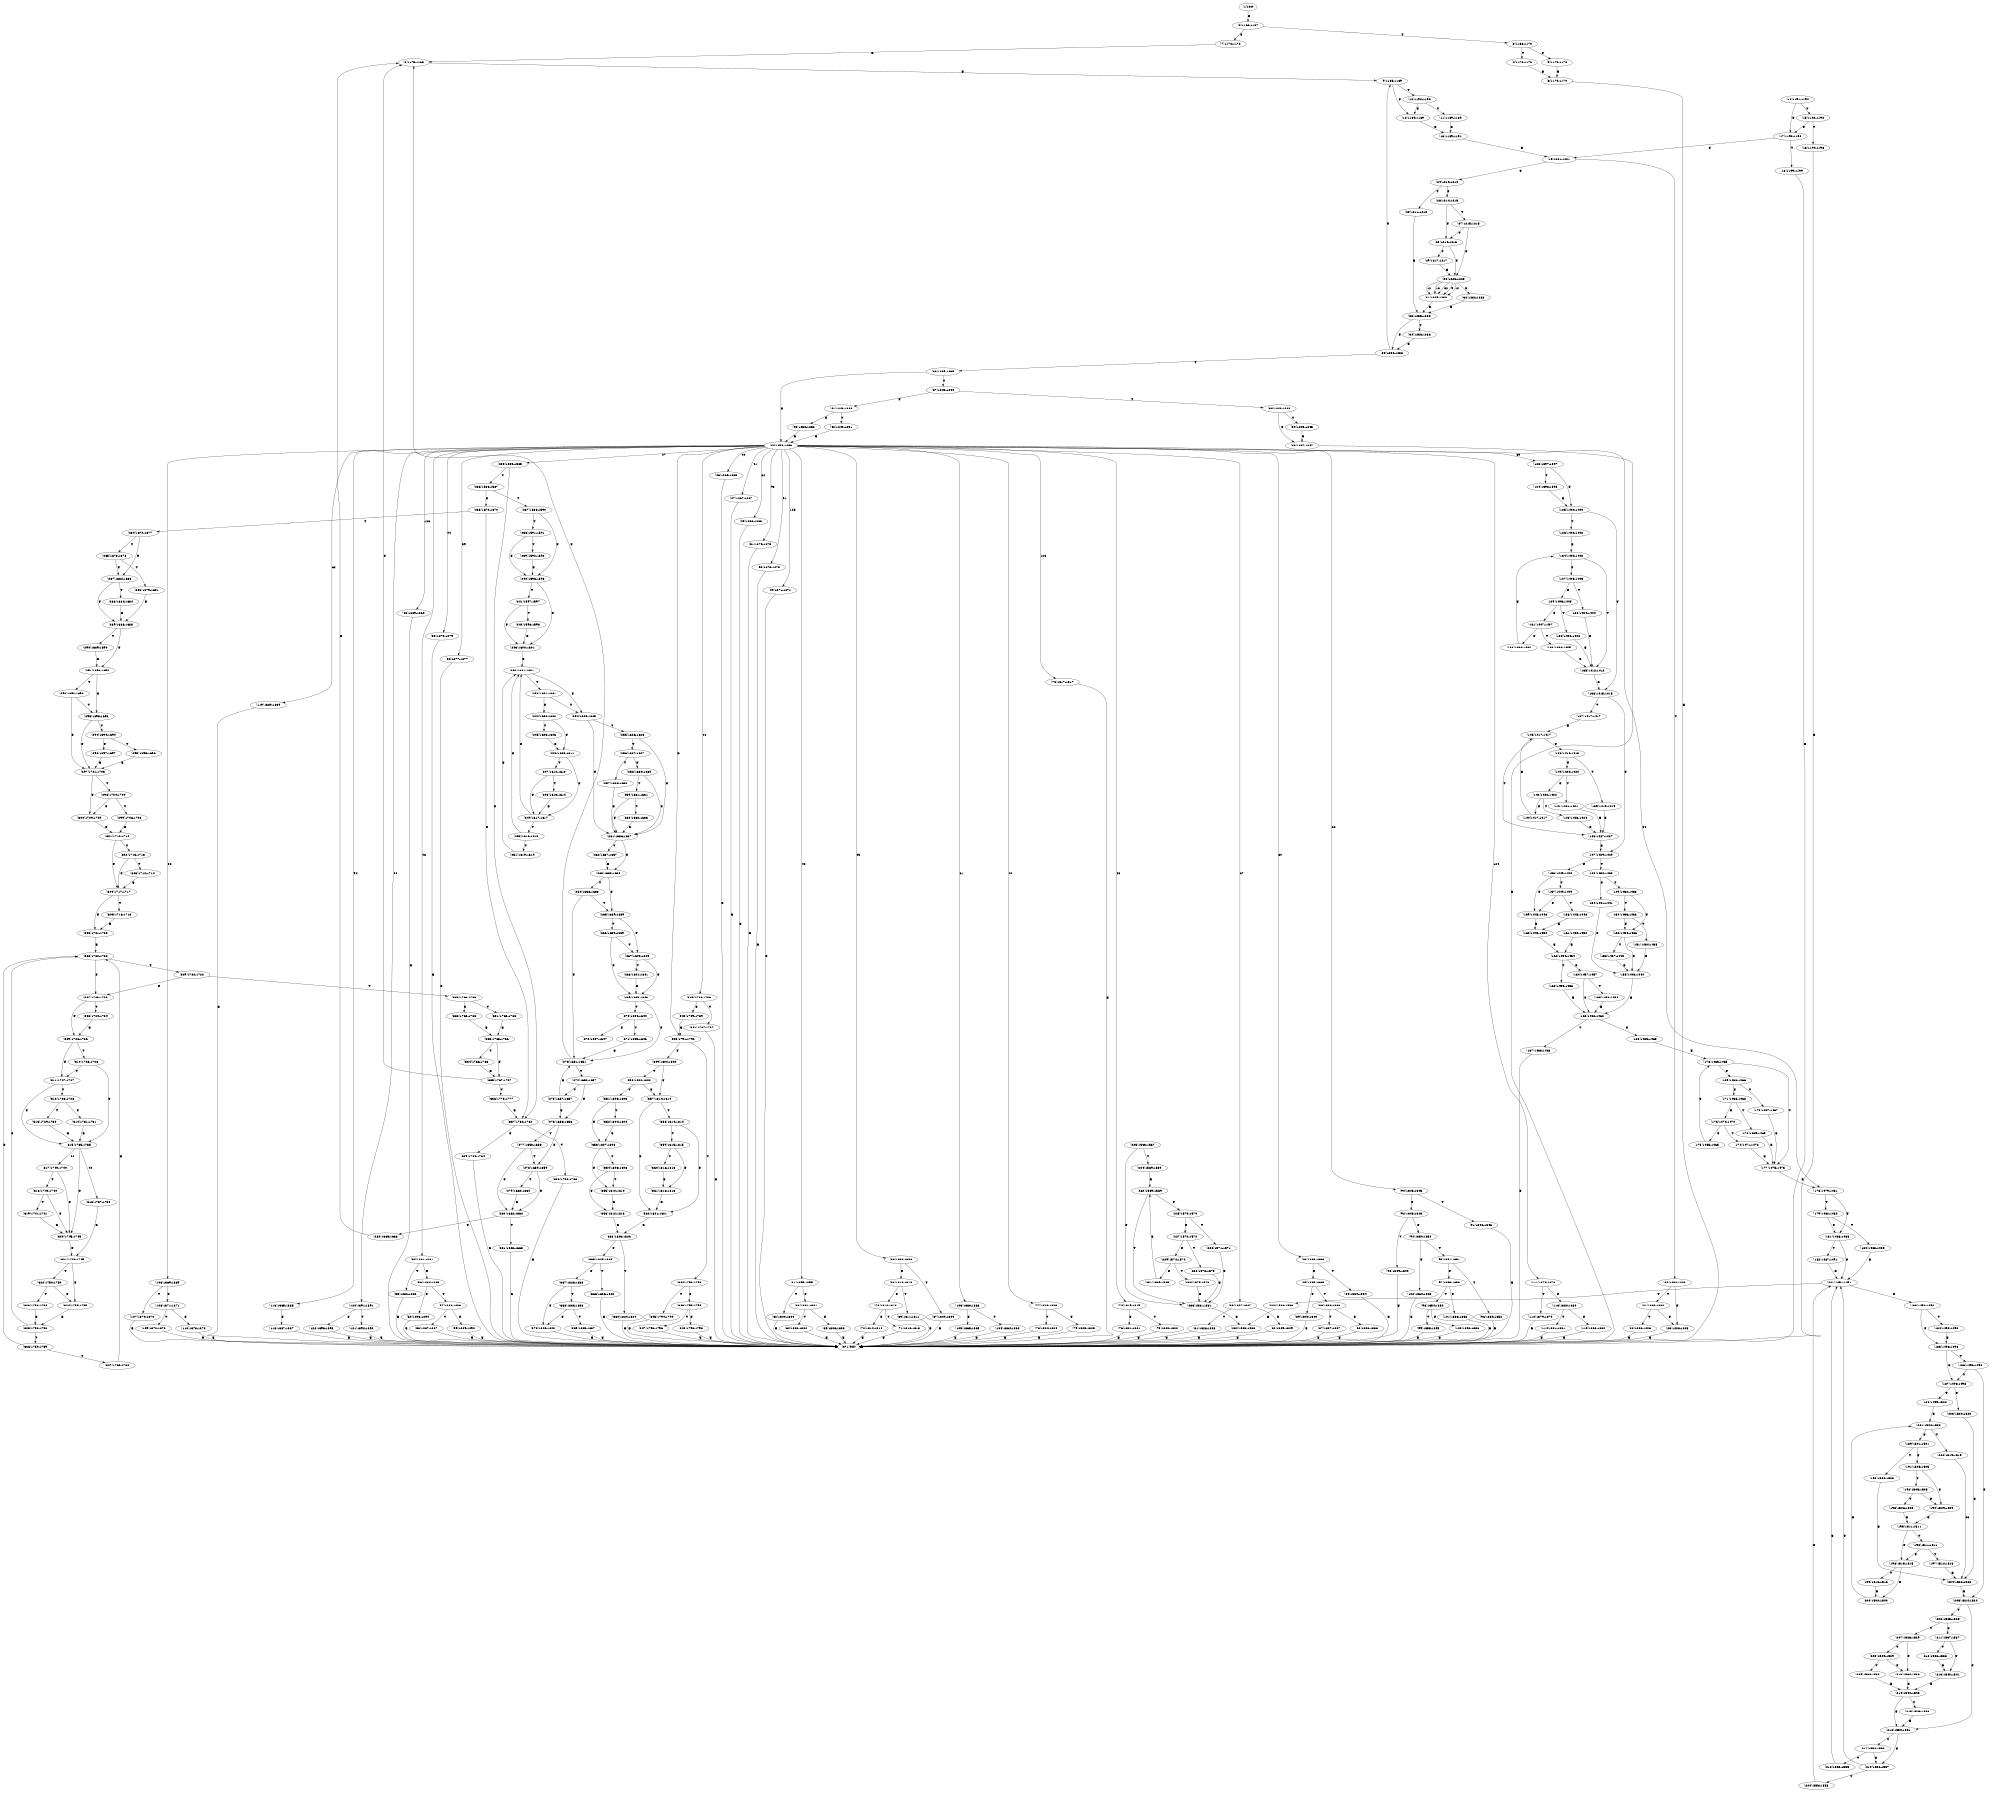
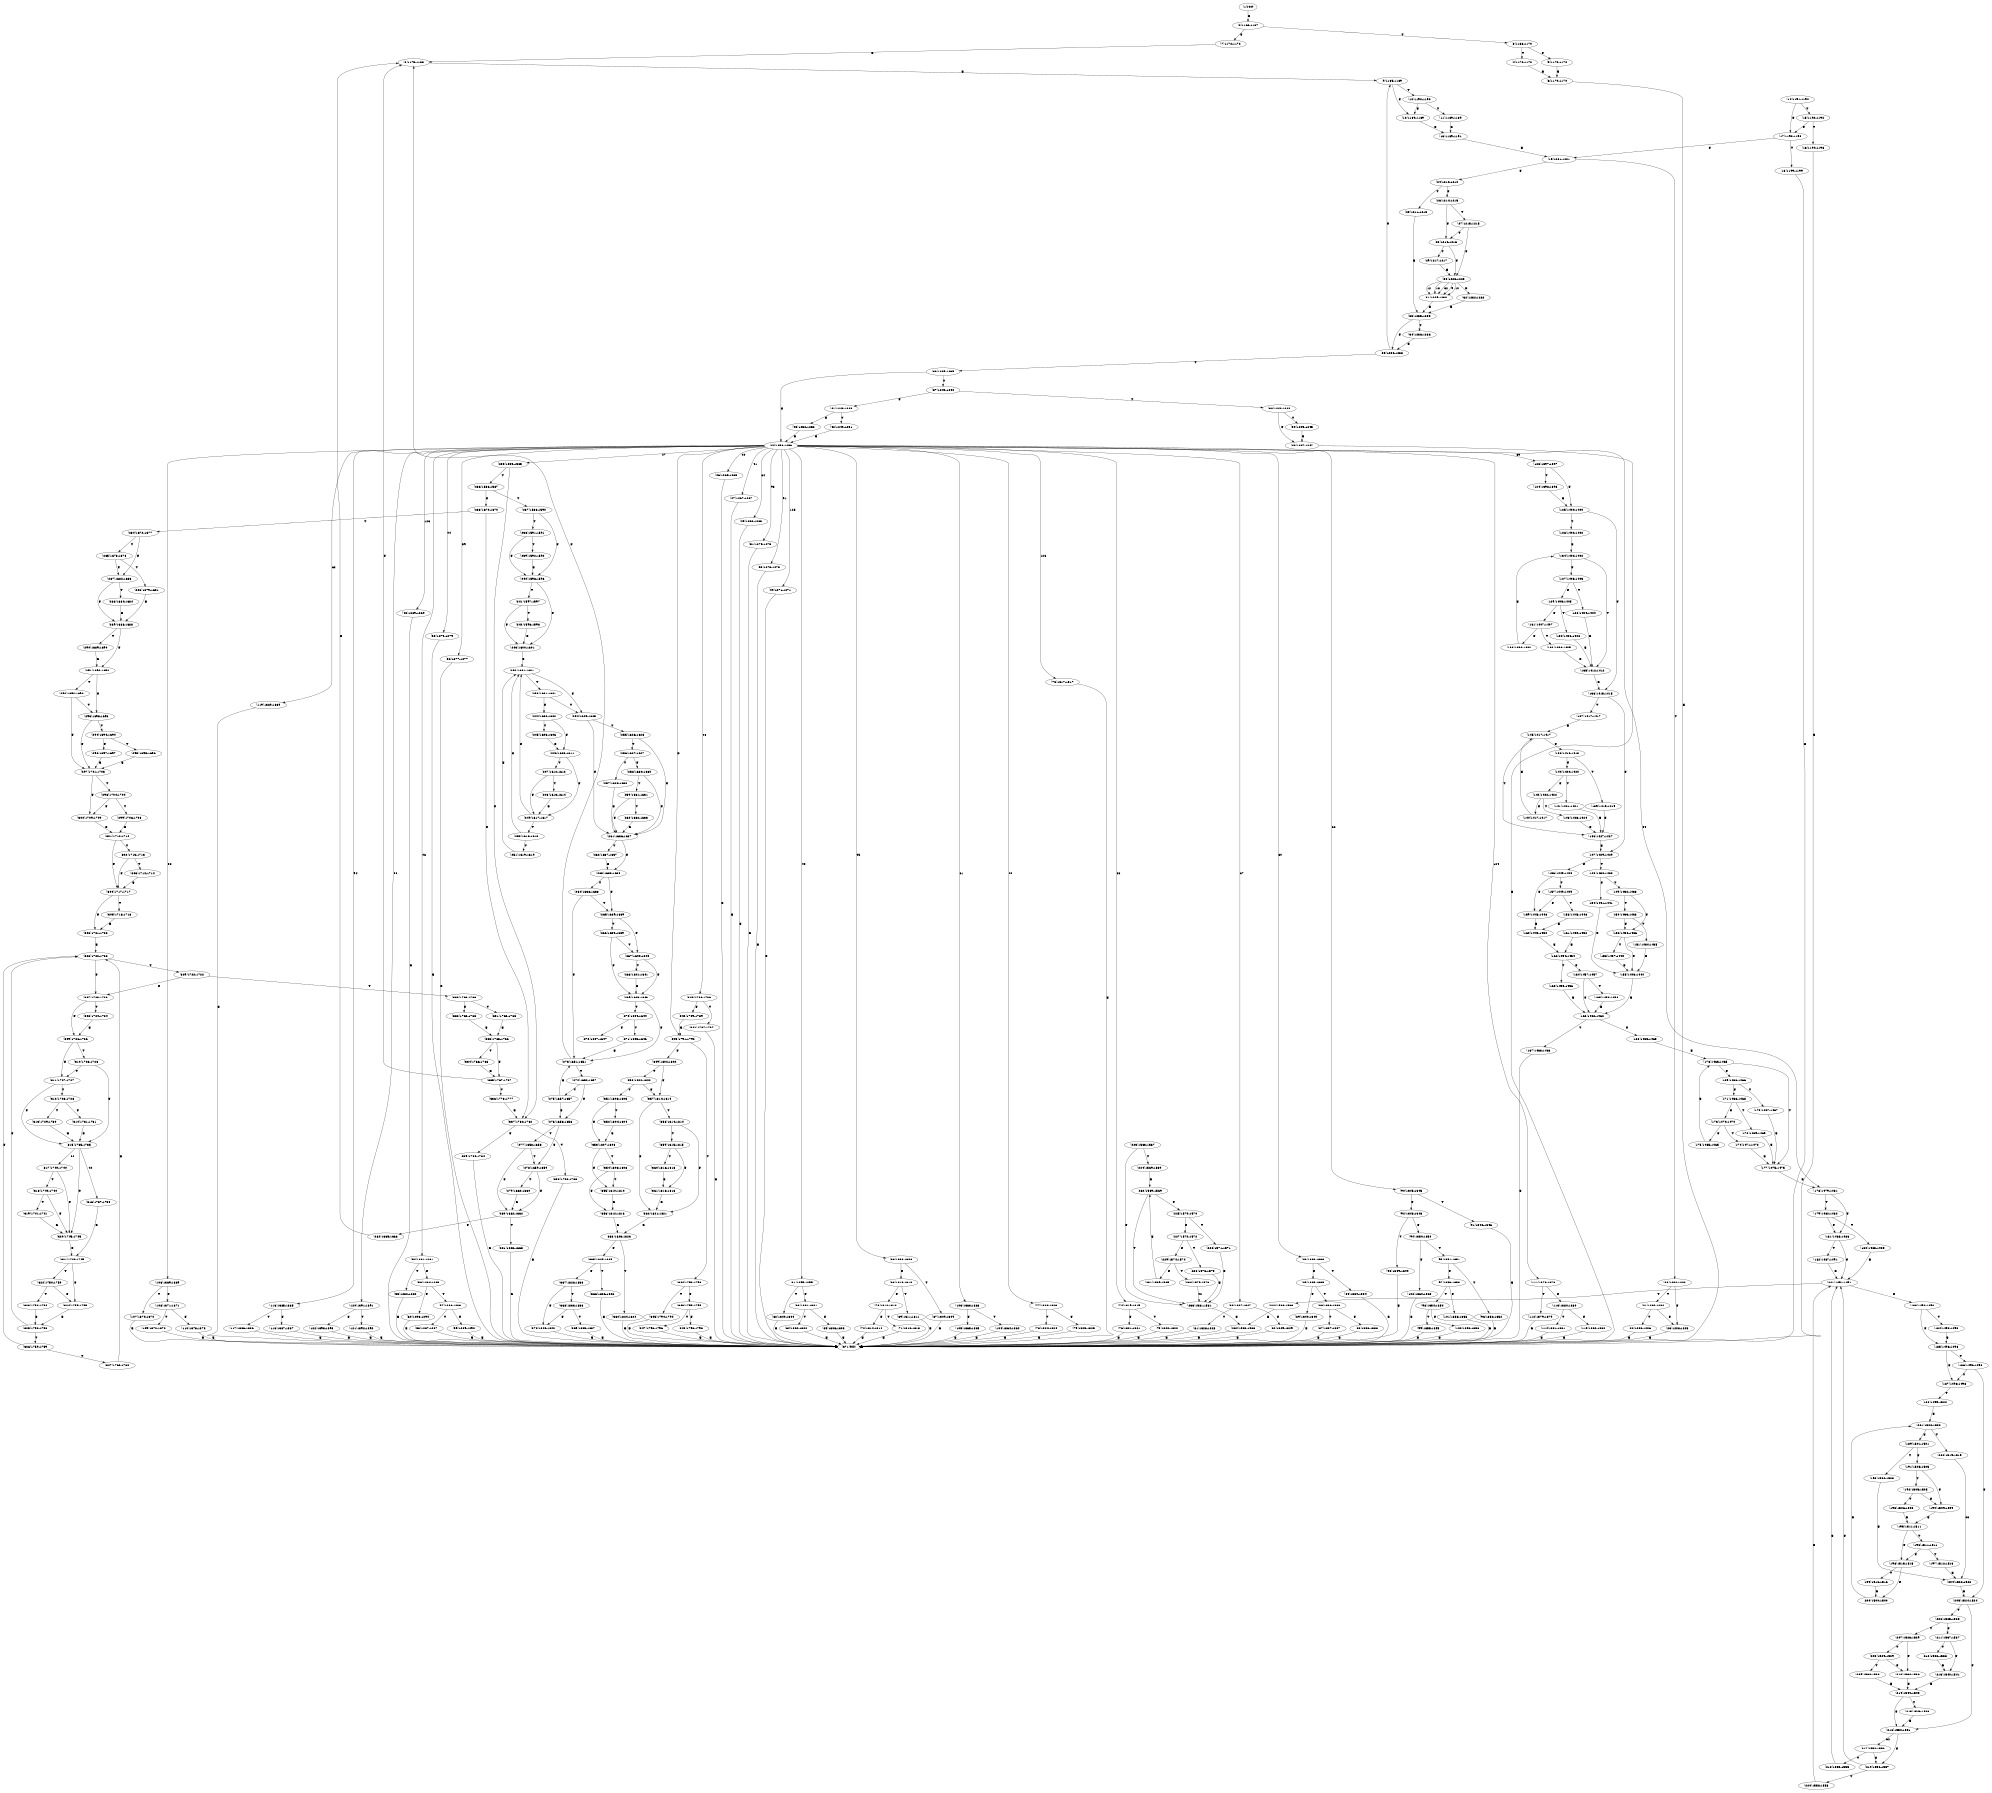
edge "(230)1575-1576" -> "(233)1581-1581": label "E" -> "42"
node "(117)1386-1386": added
node "(203)1520-1520": removed
edge "(216)1550-1551" -> "(217)1552-1552": label "T" -> "62"
